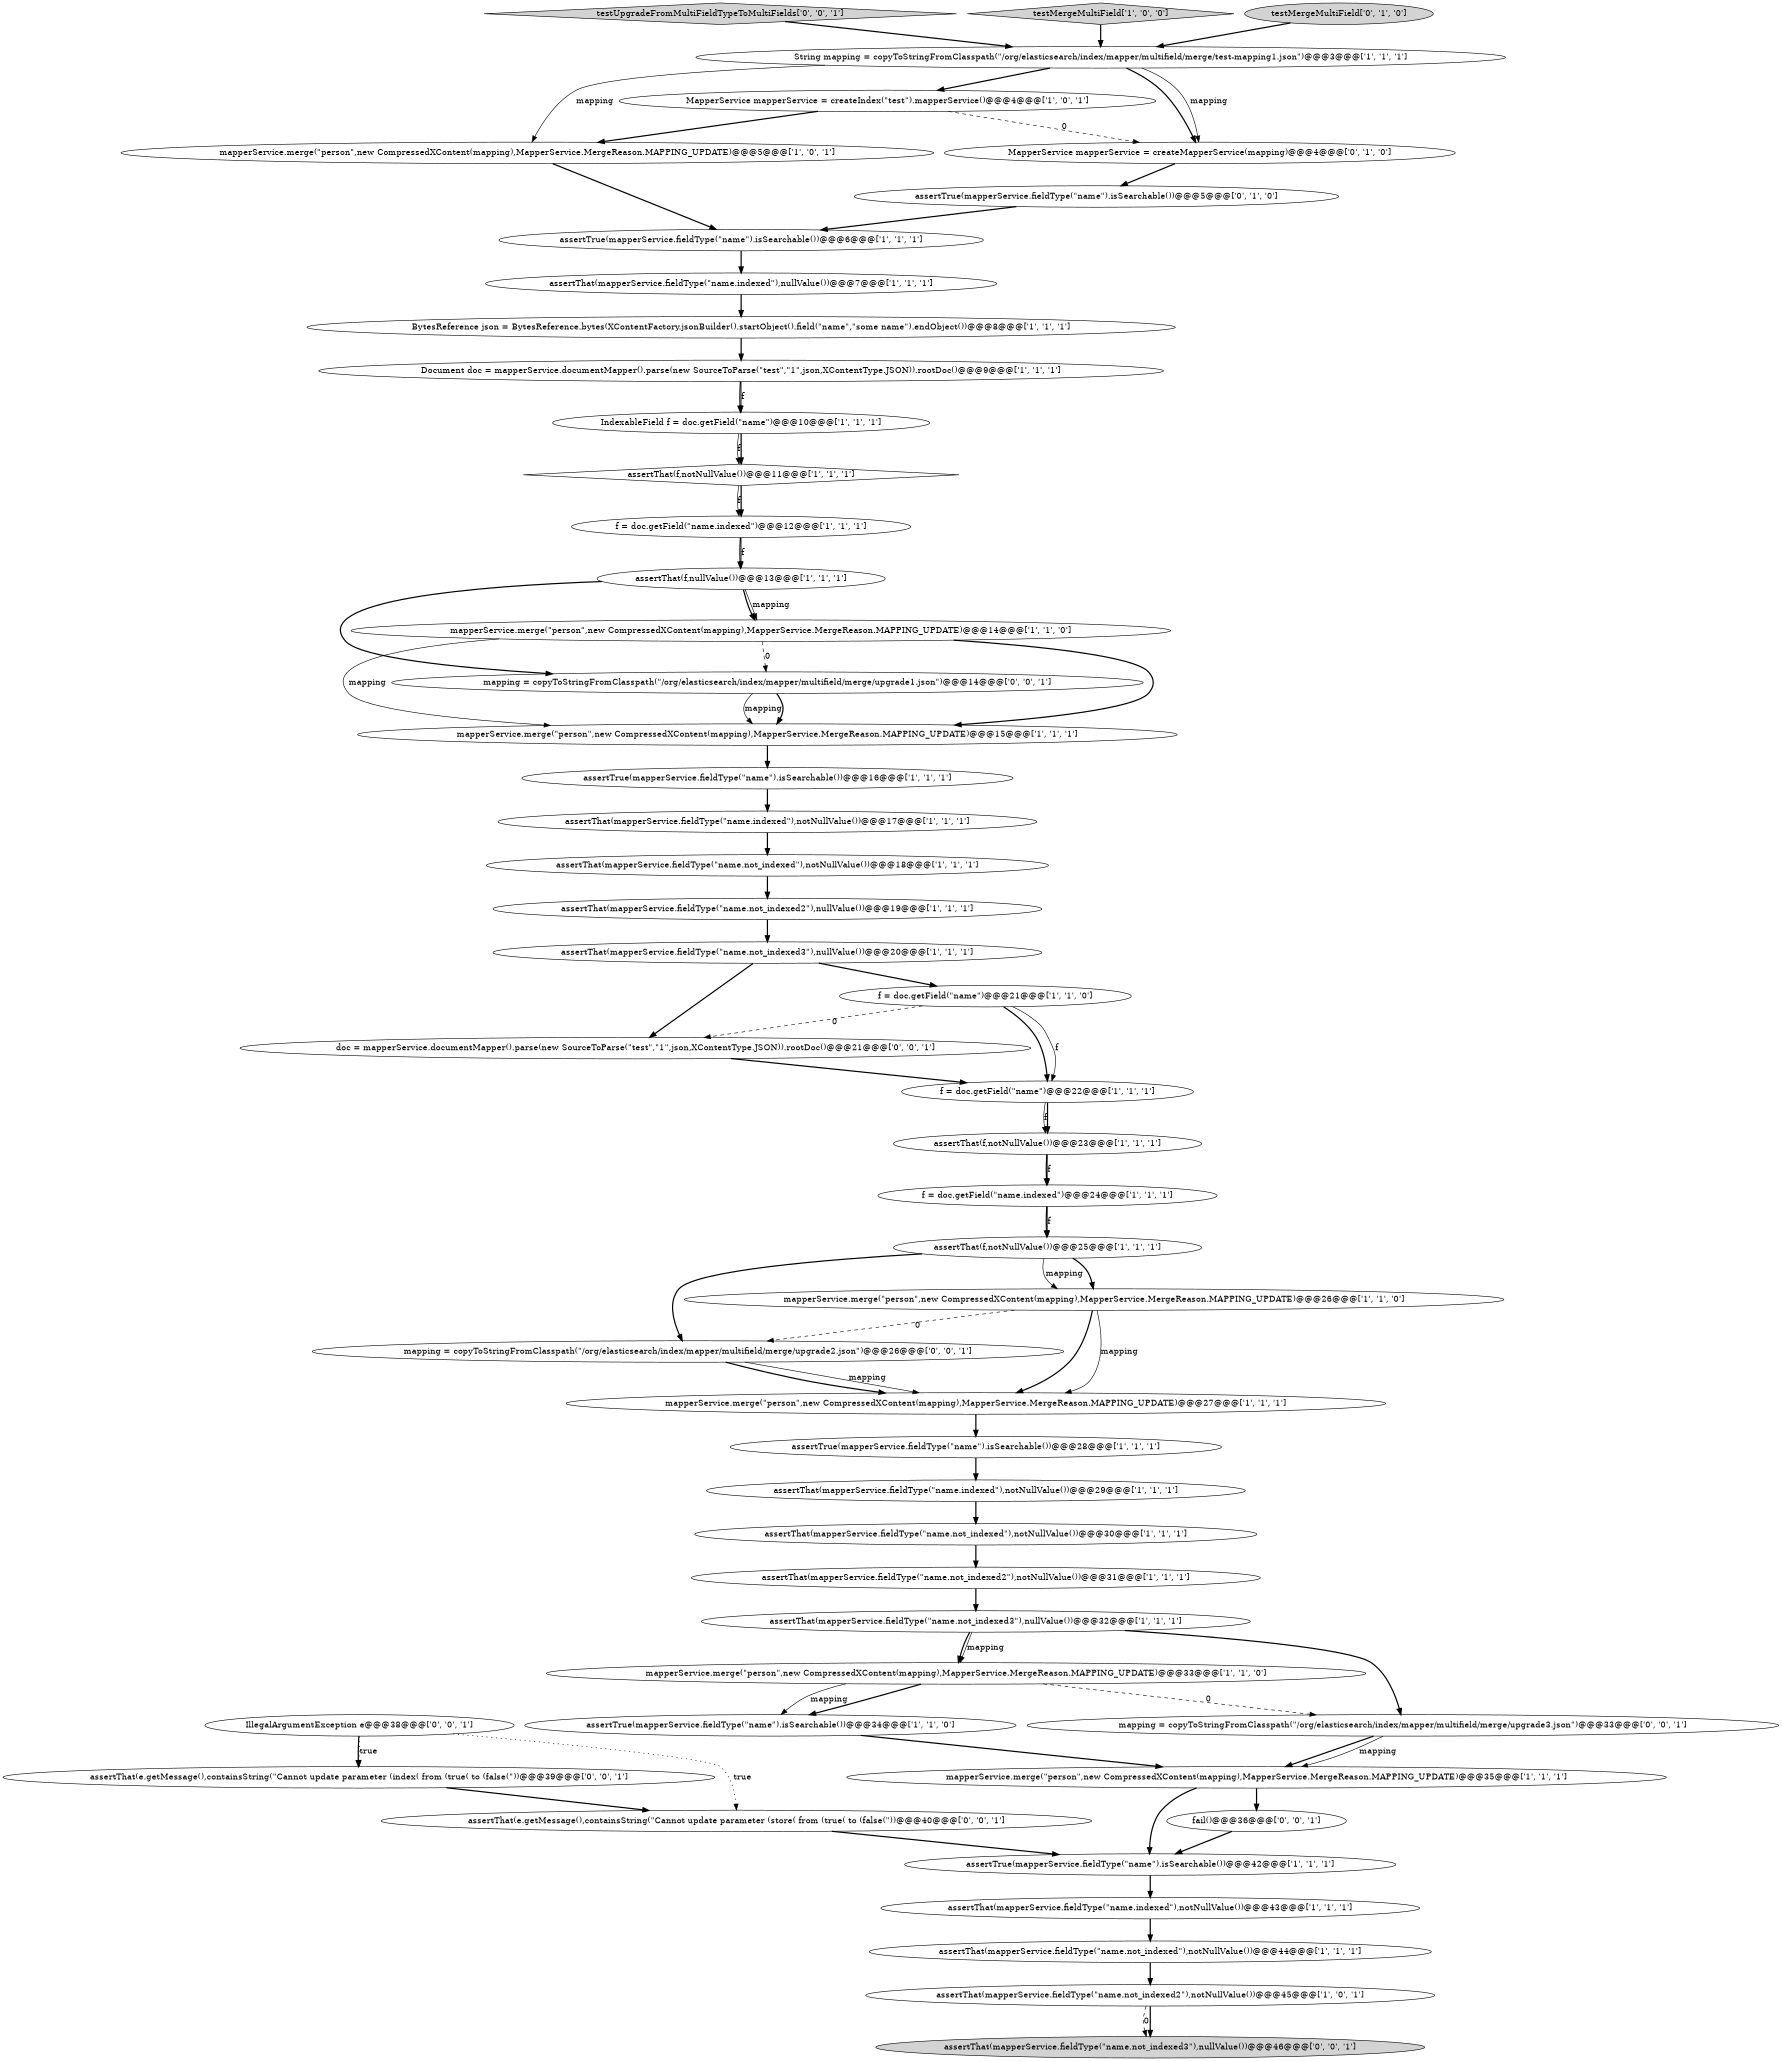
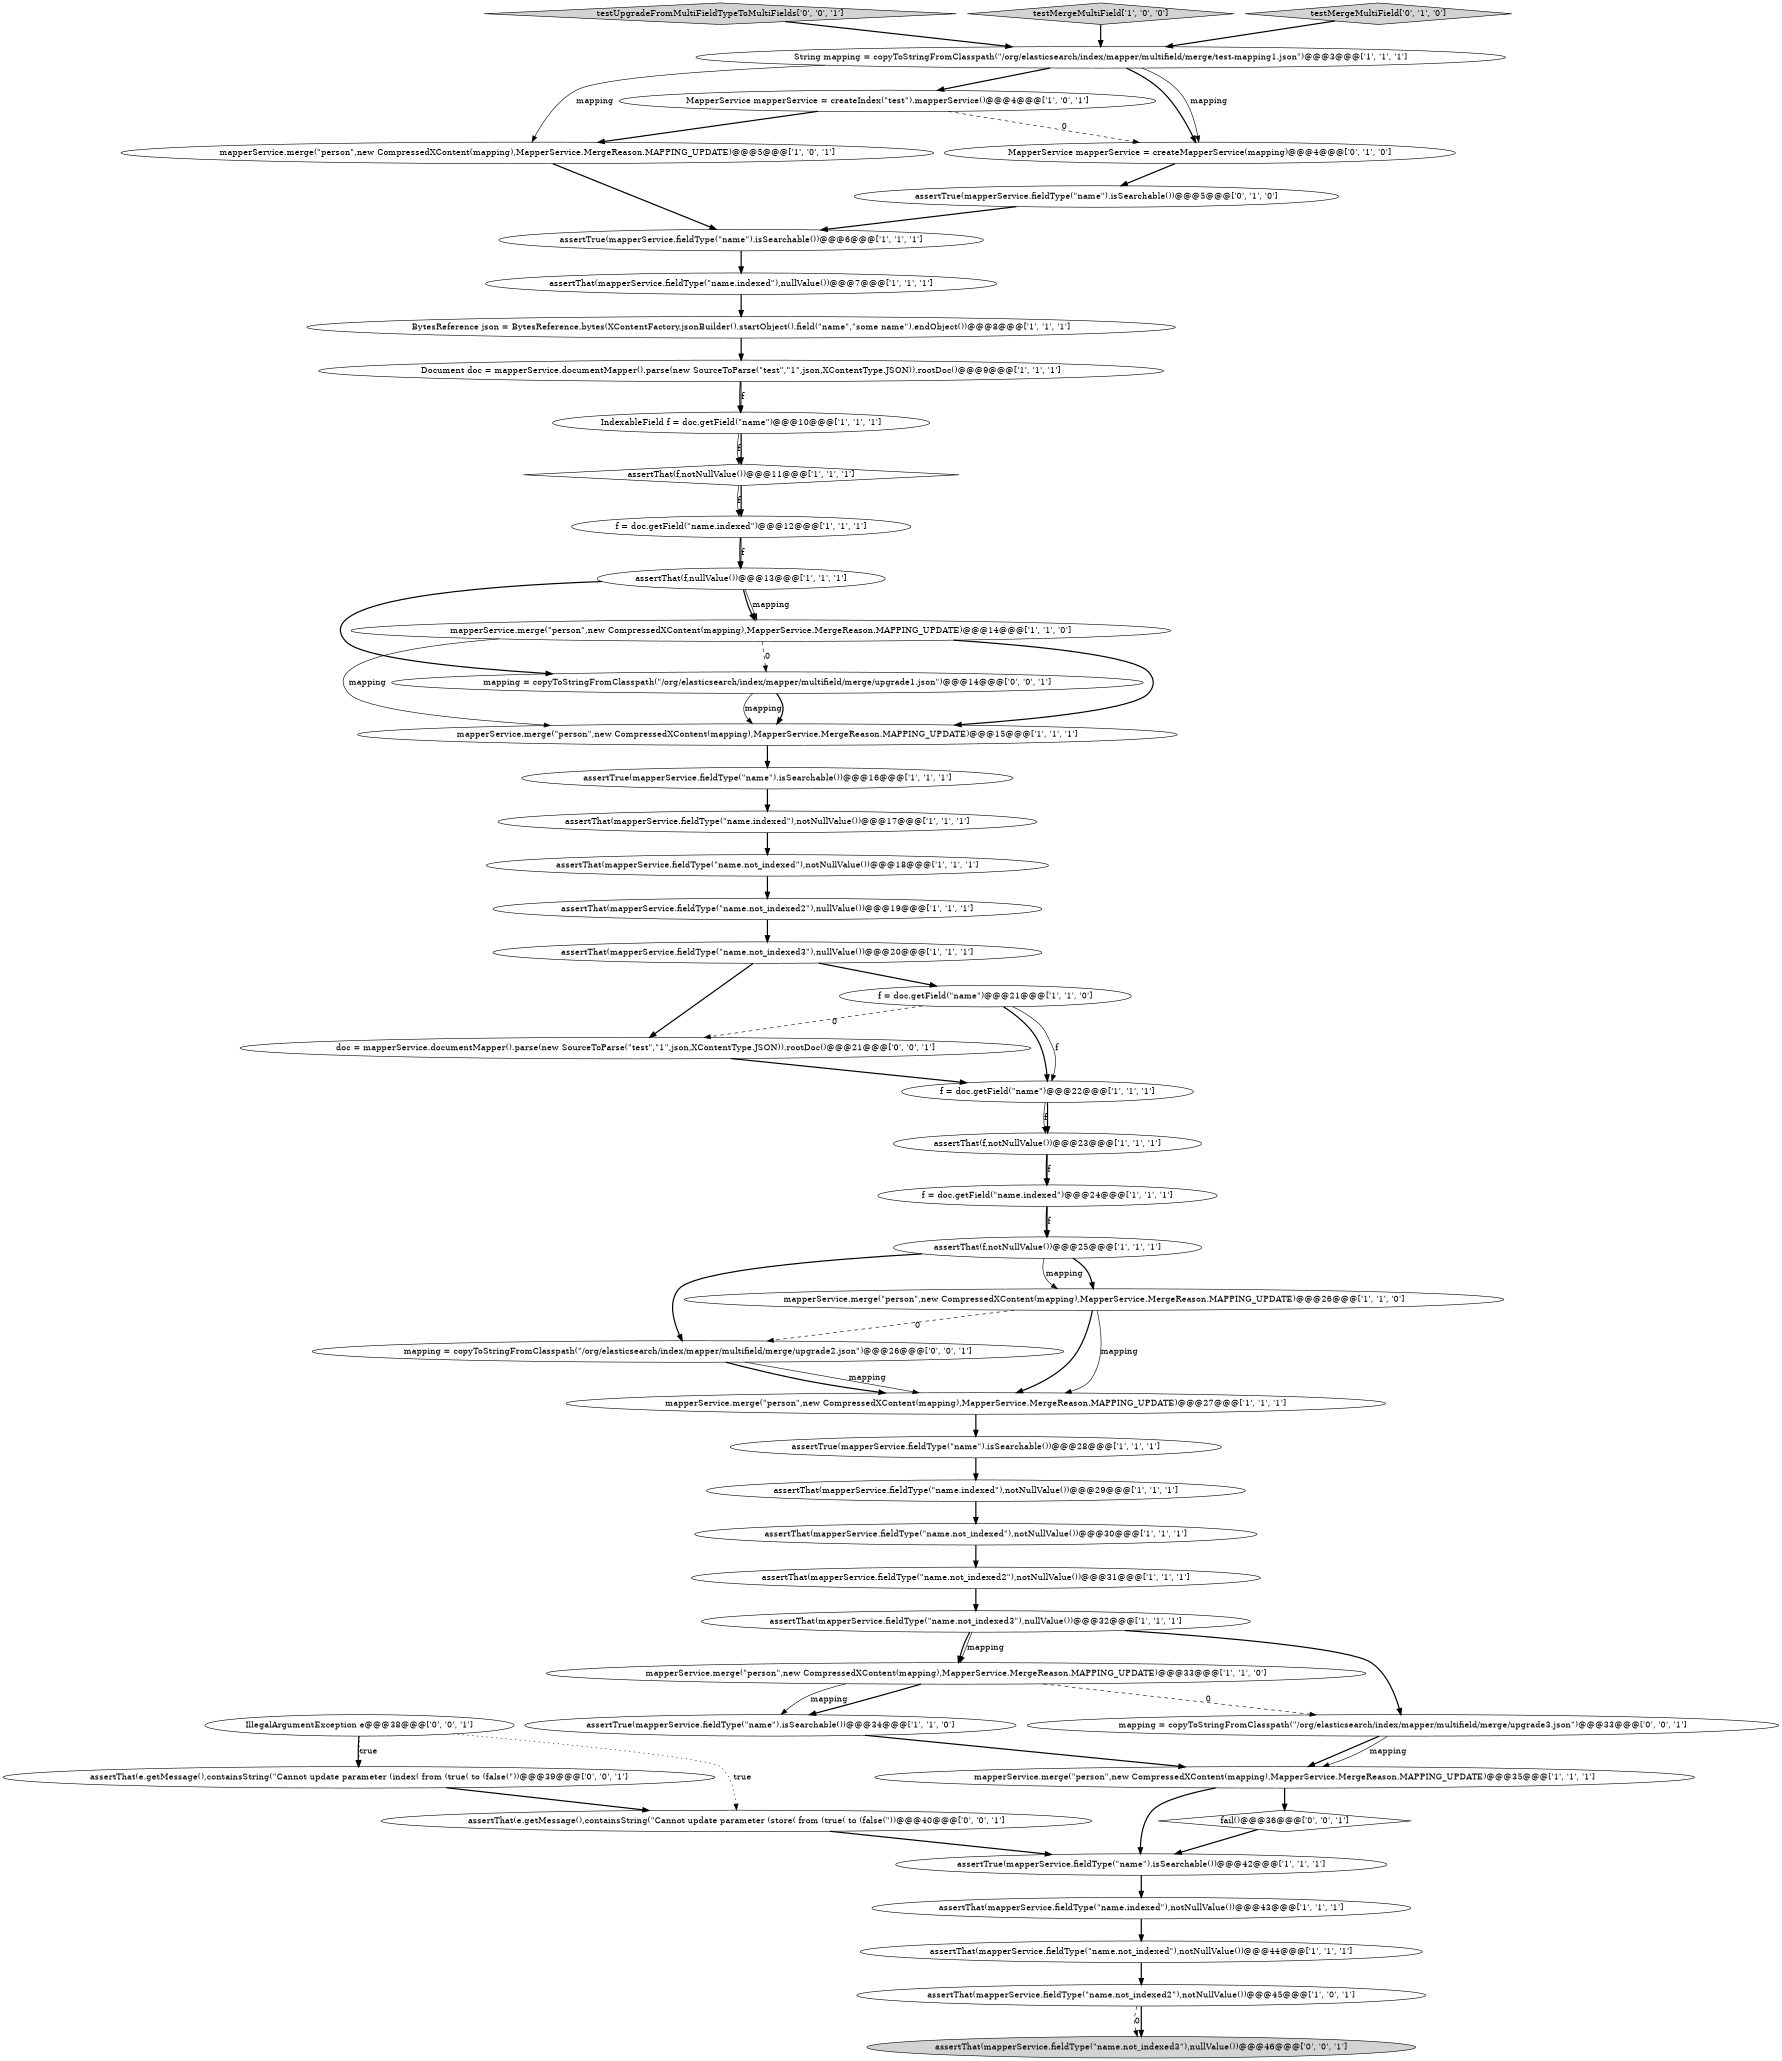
node "testMergeMultiField['0', '1', '0']": shape ellipse -> diamond
node "fail()@@@36@@@['0', '0', '1']": shape ellipse -> diamond
